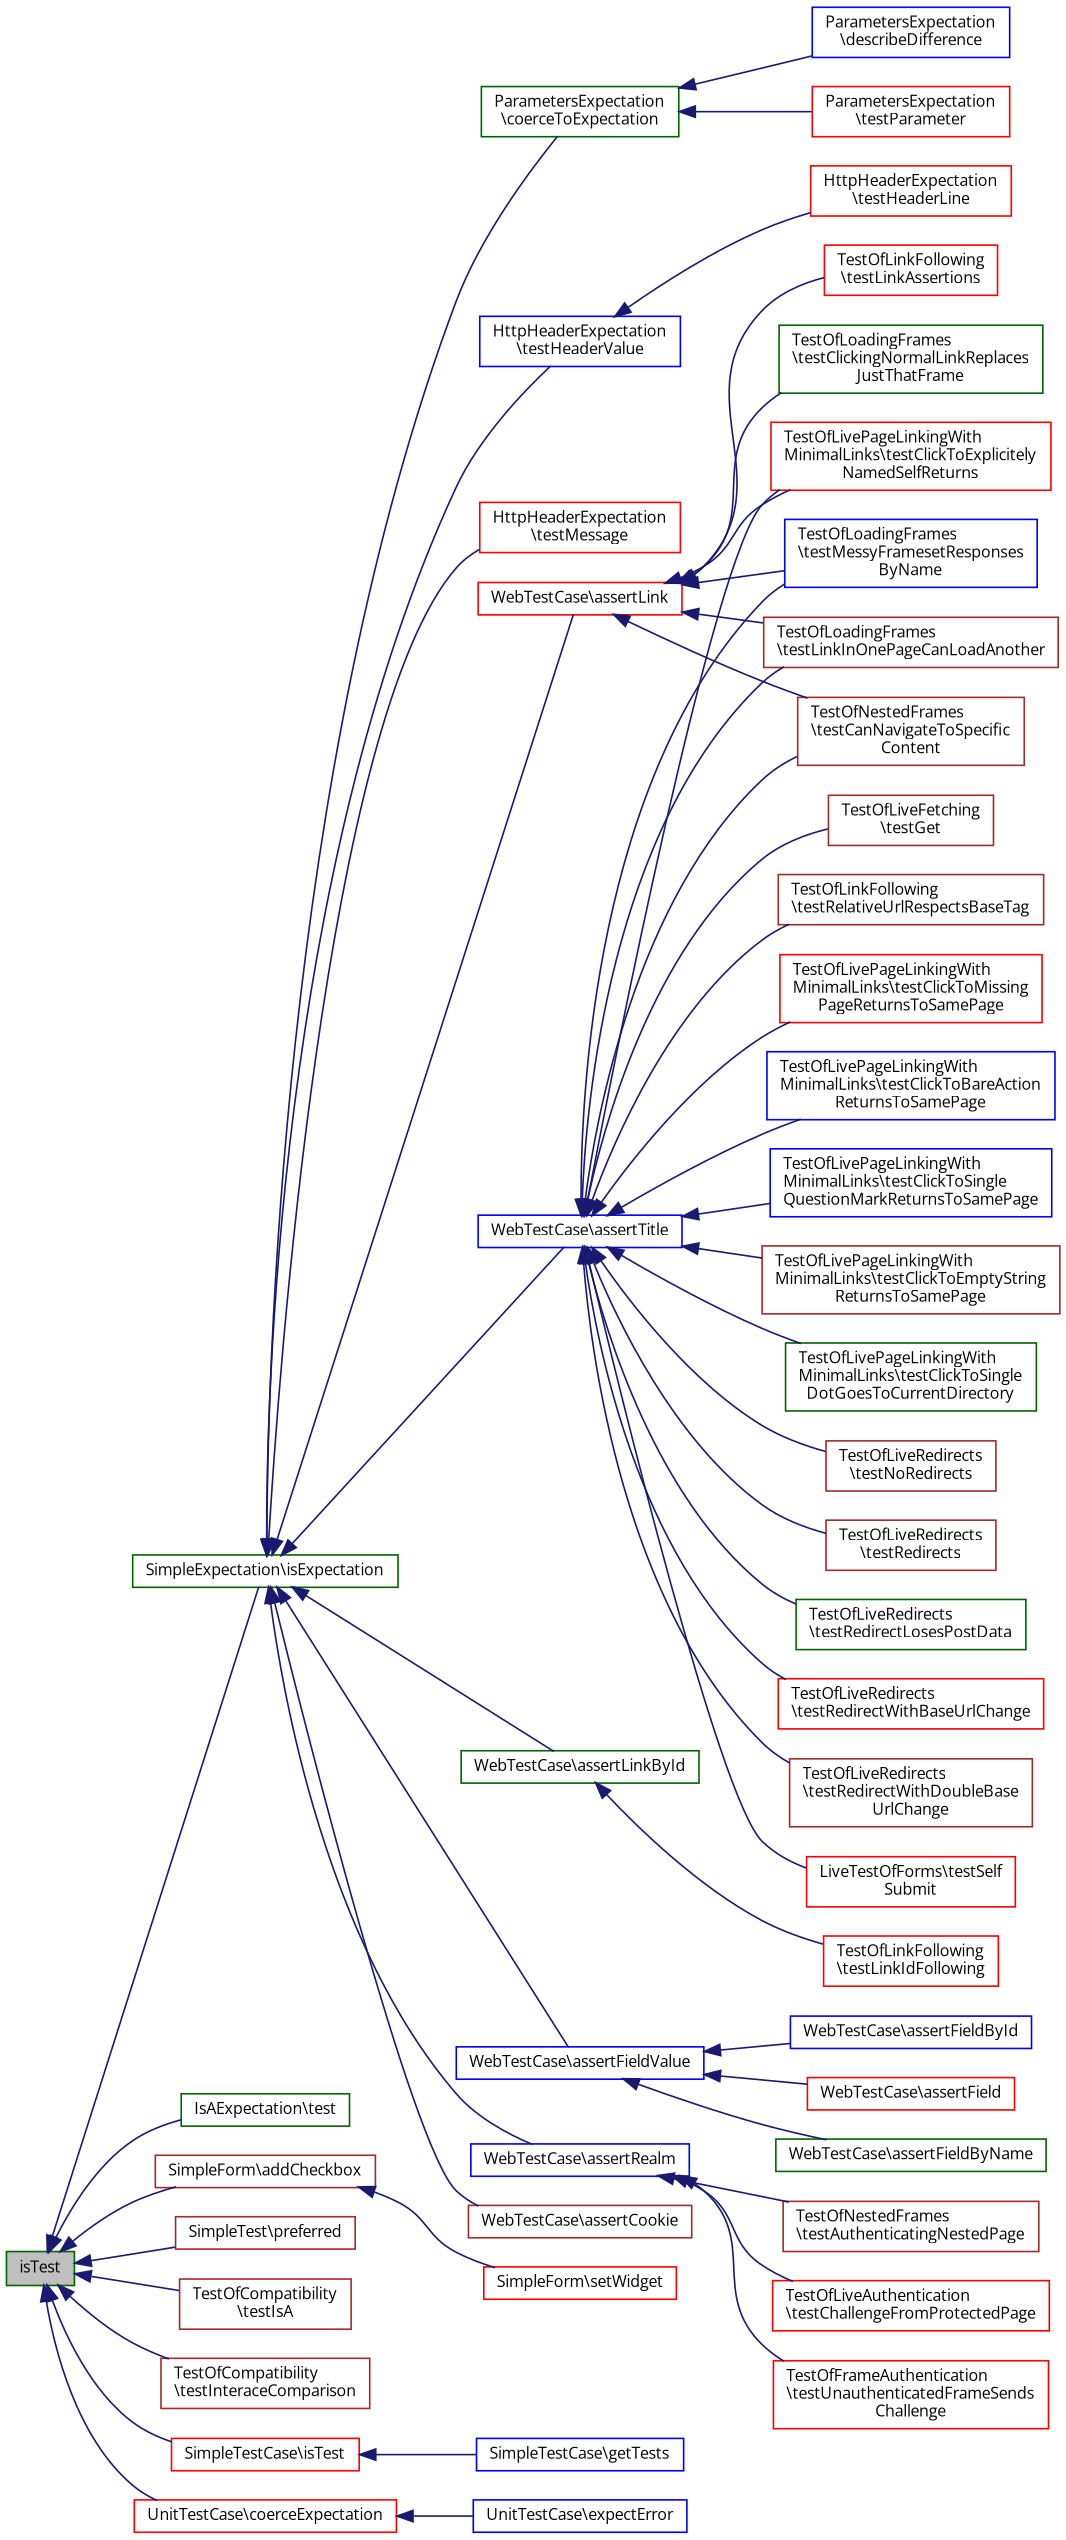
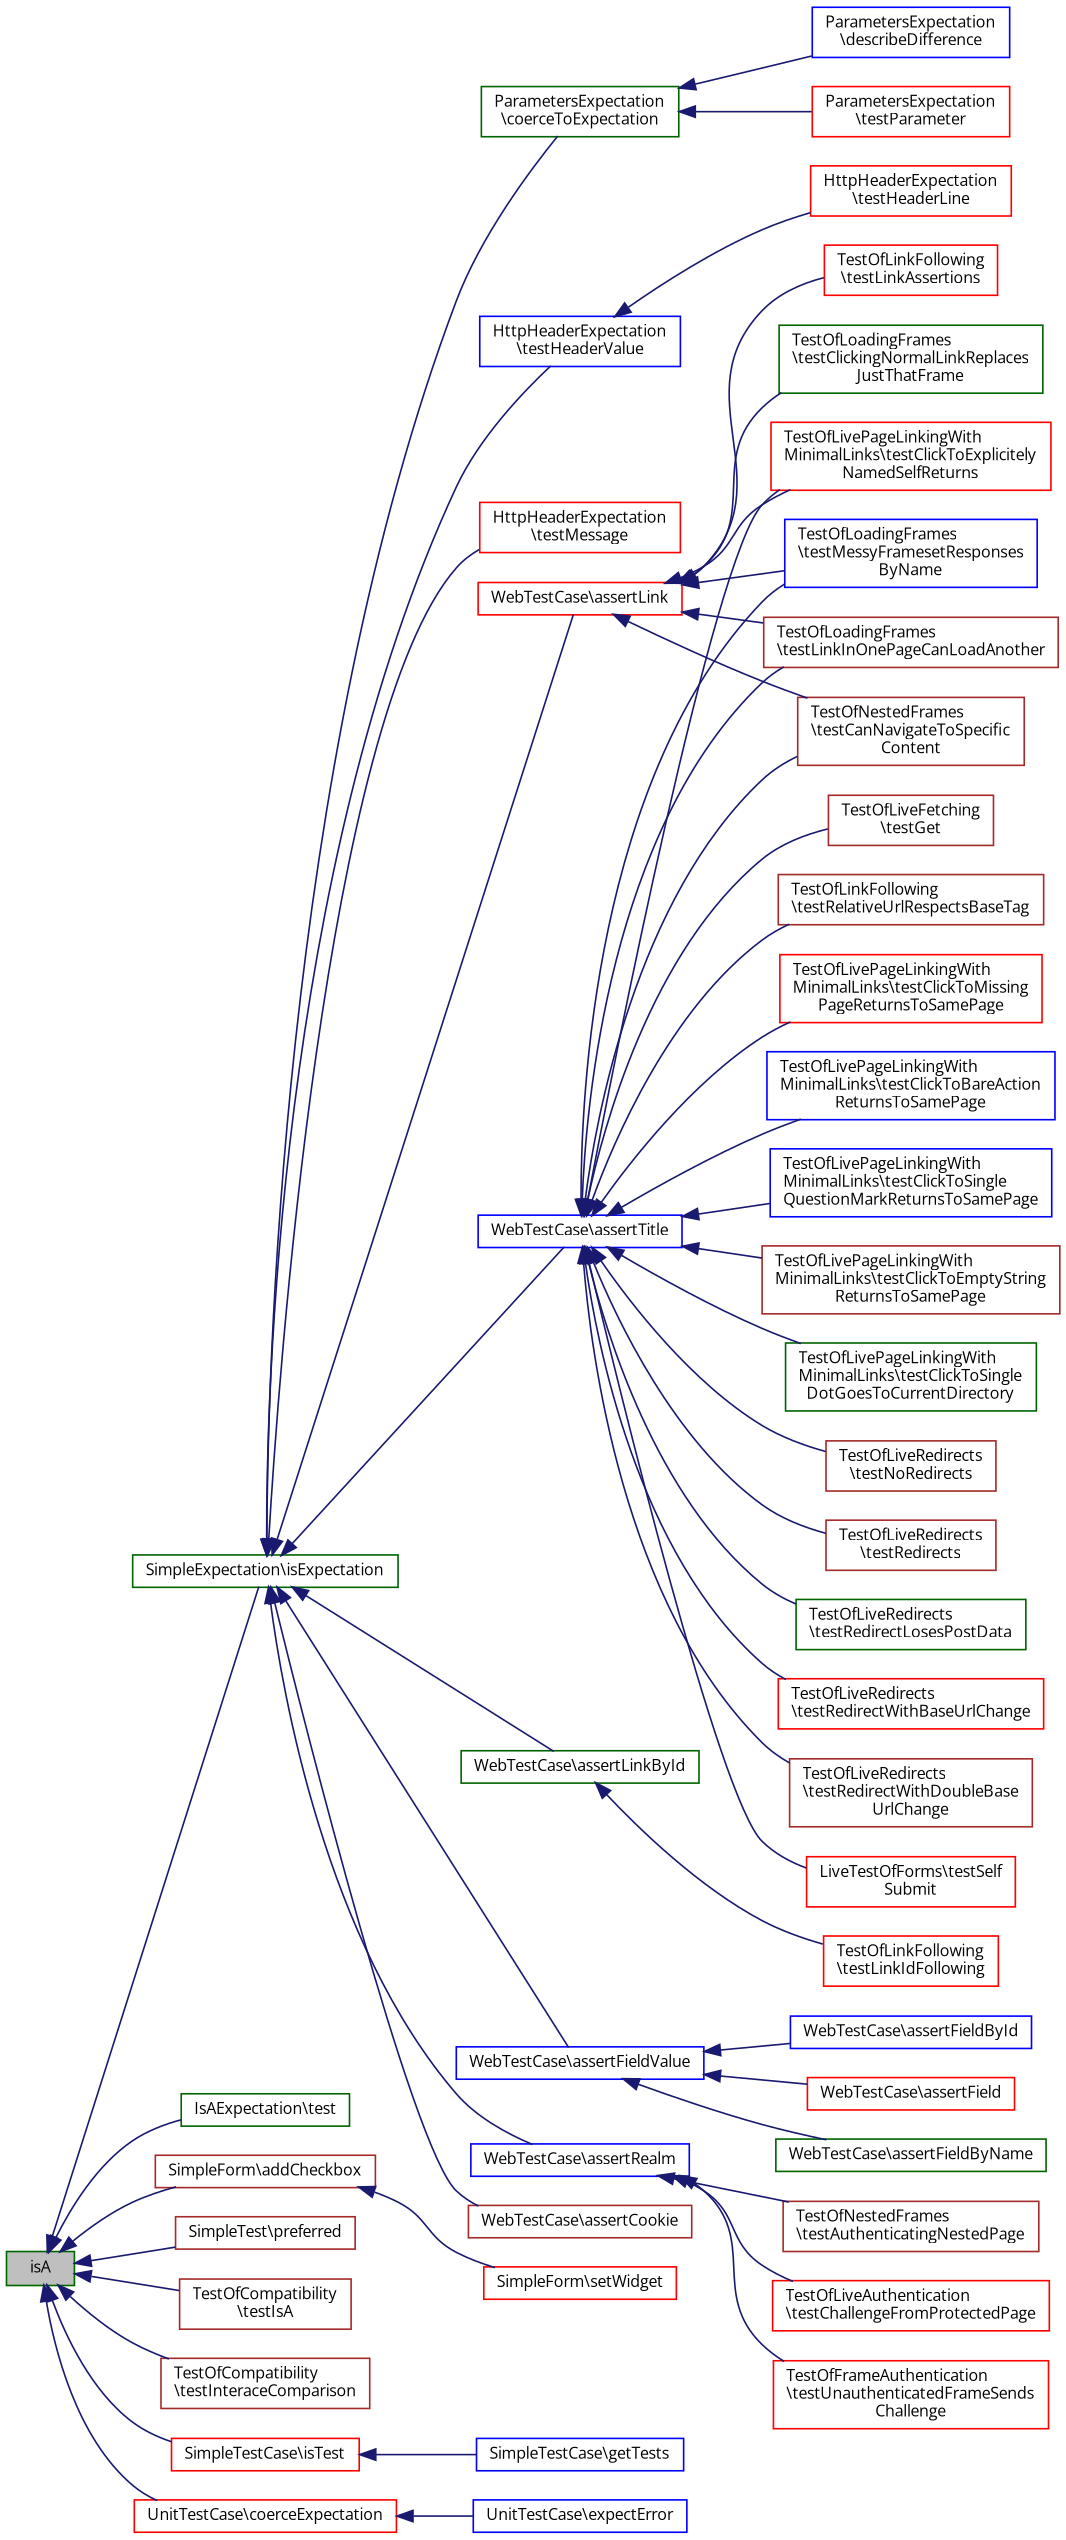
node "isTest": label "isTest" -> "isA"
